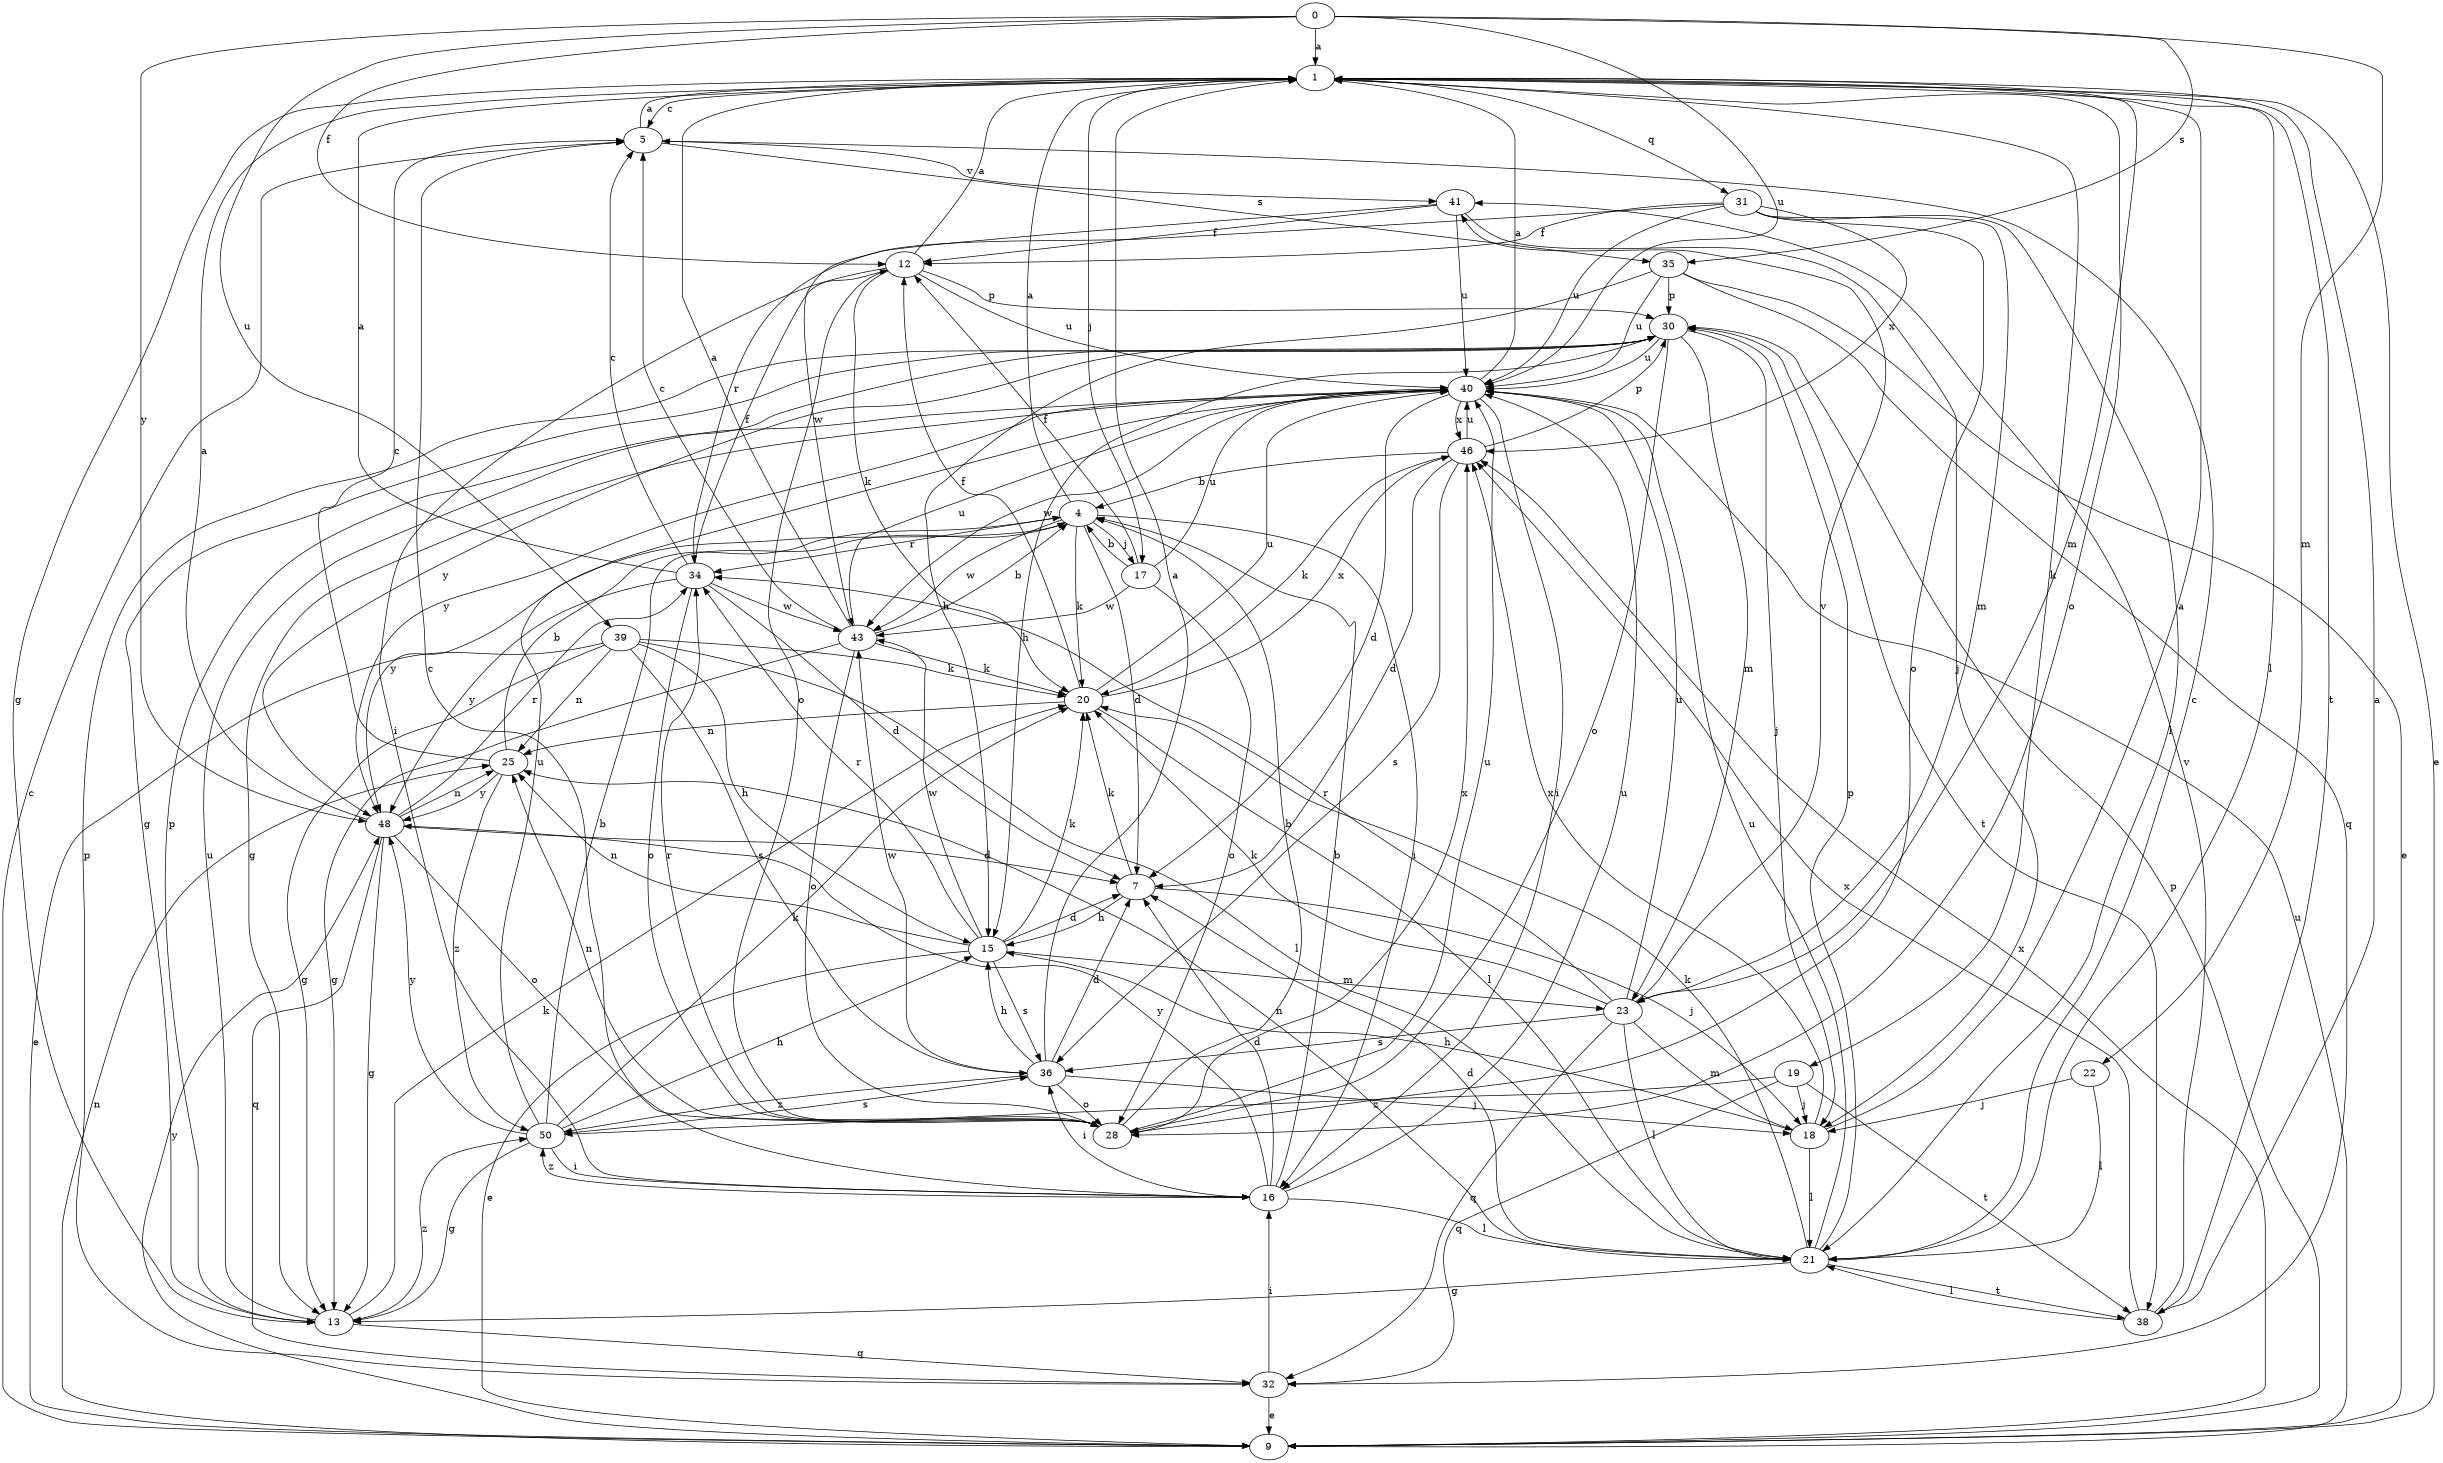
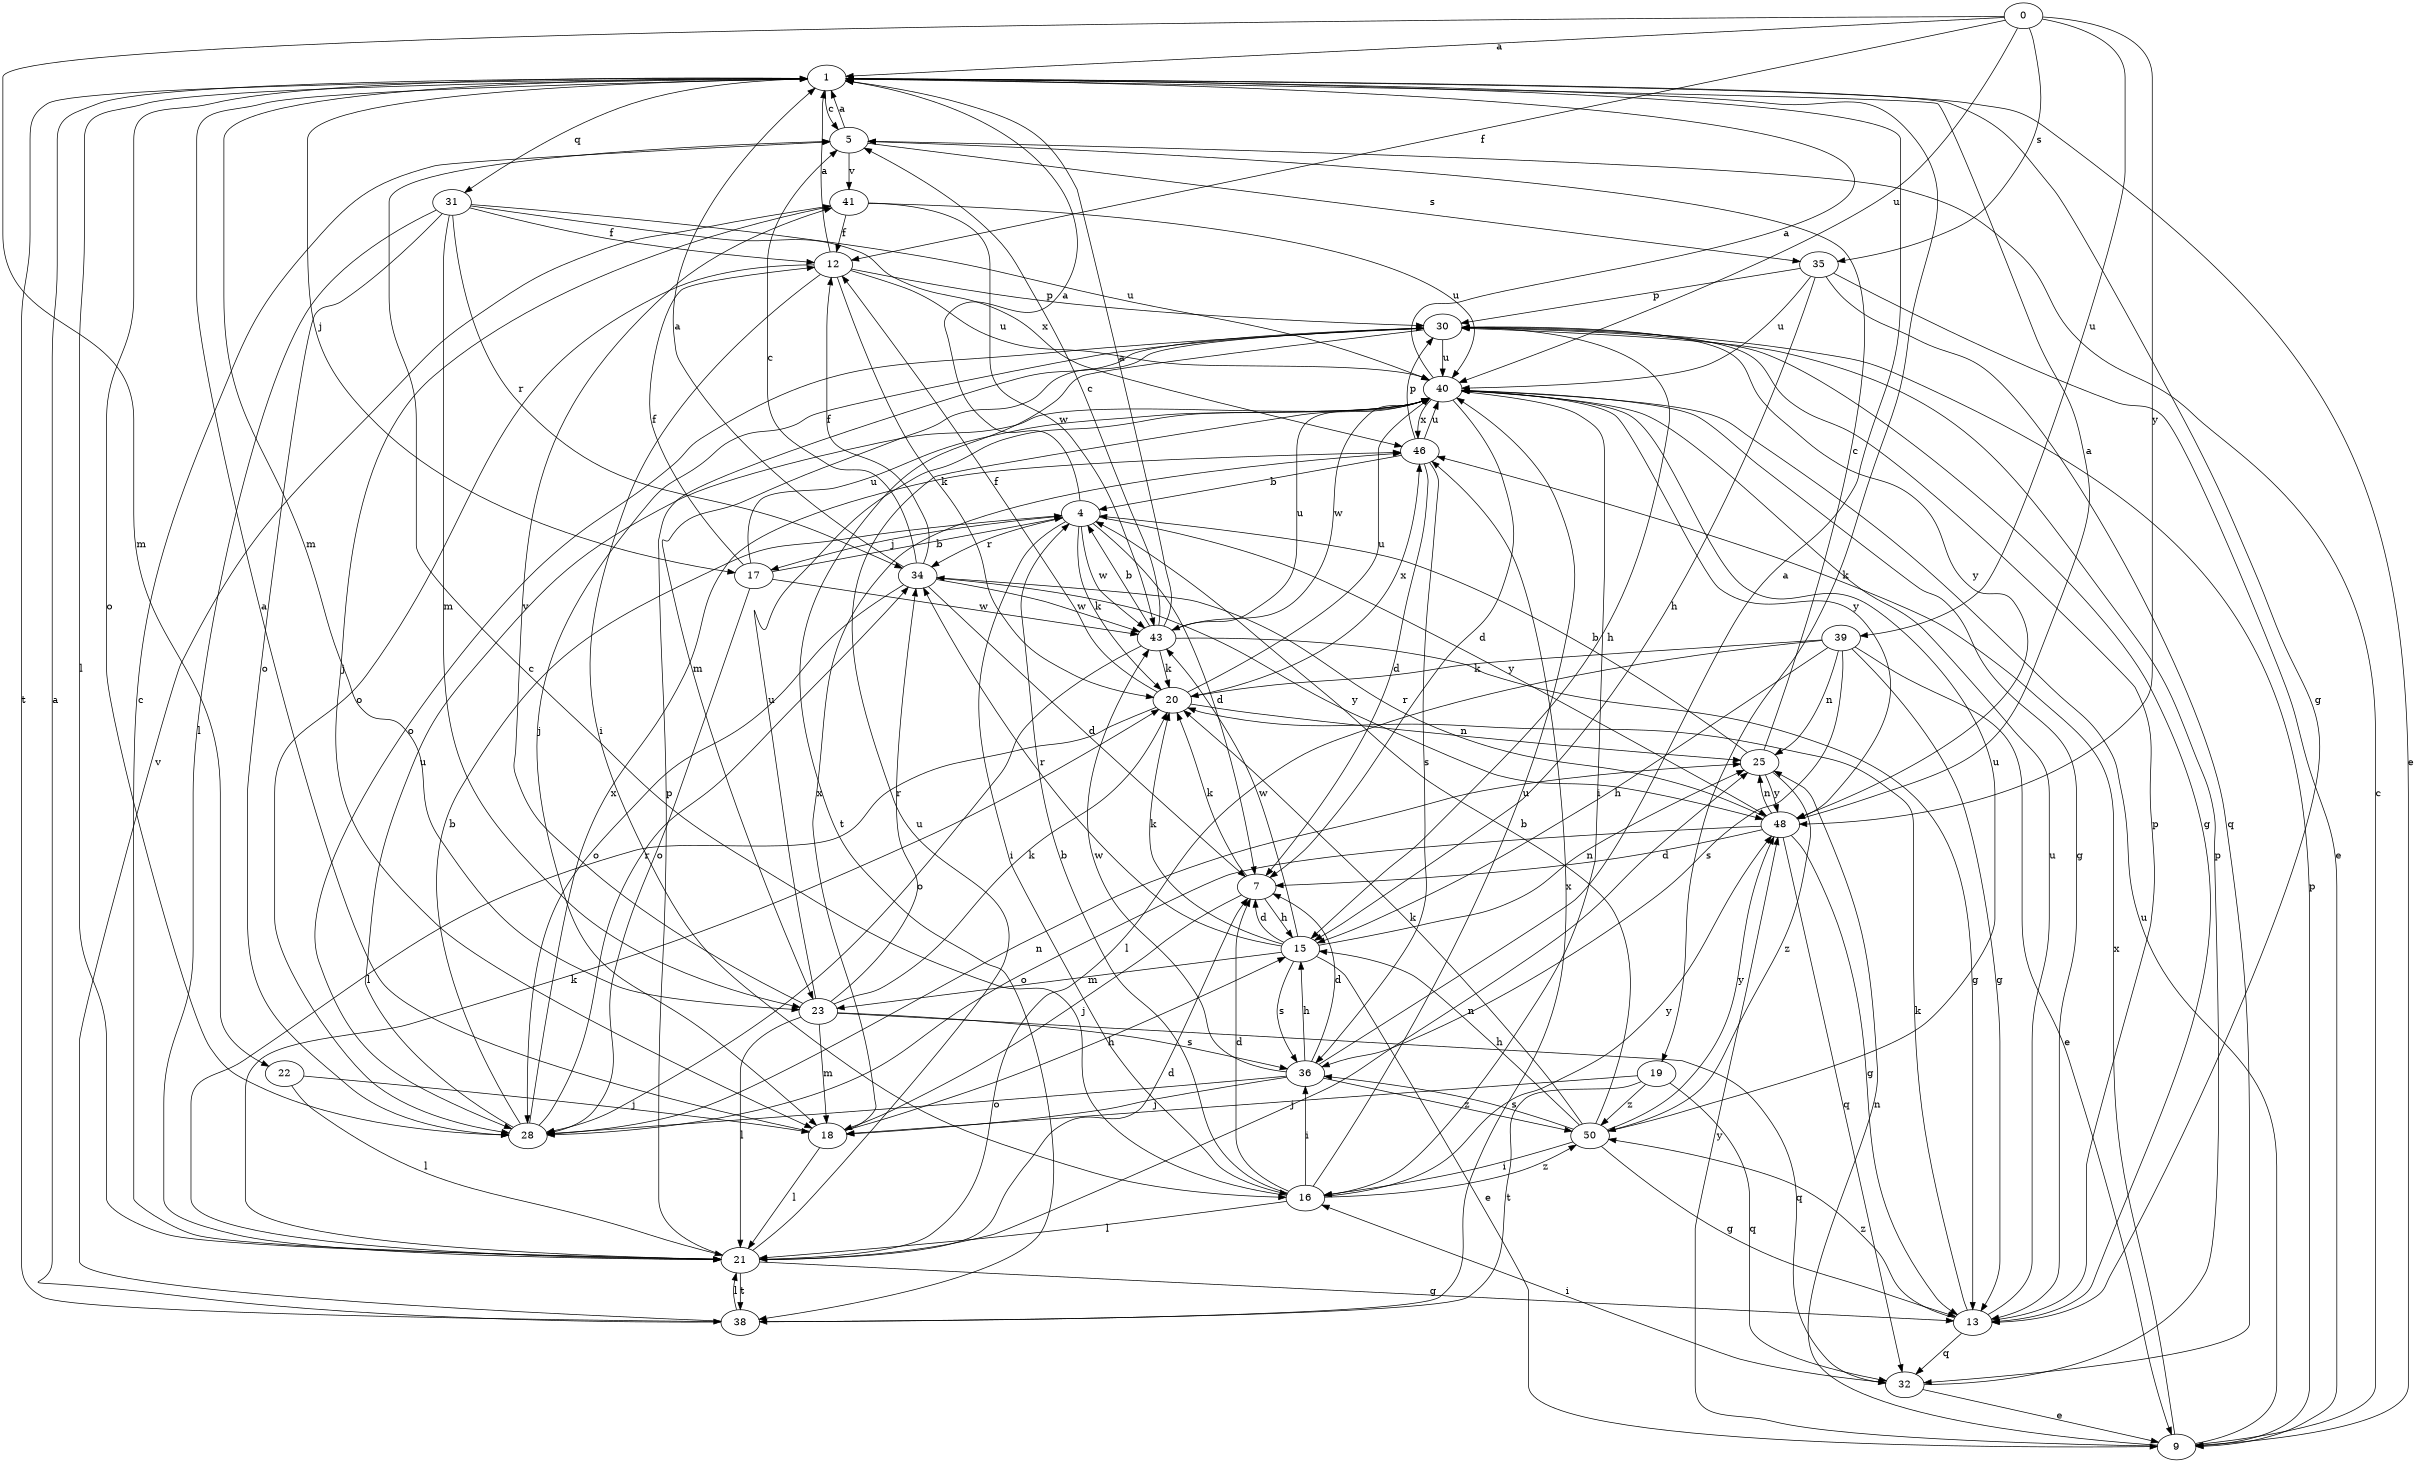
edge "46" -> "20": removed, label "k"
